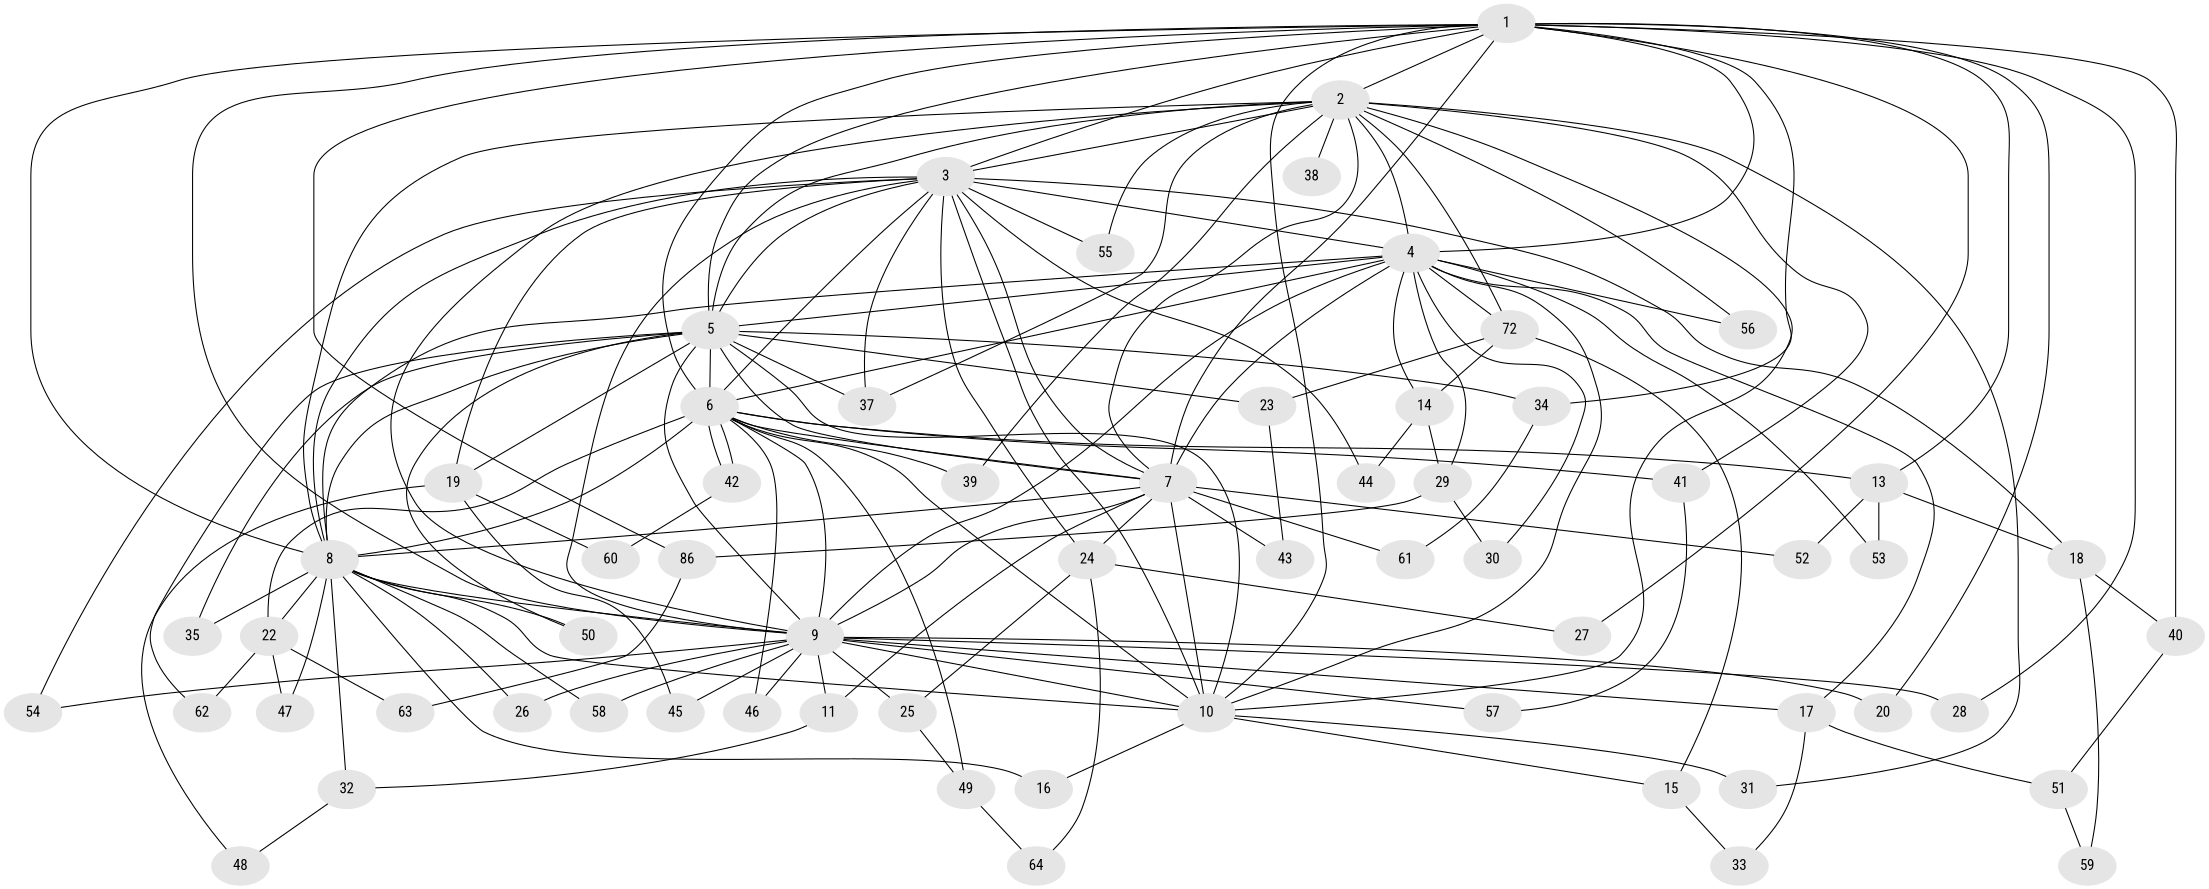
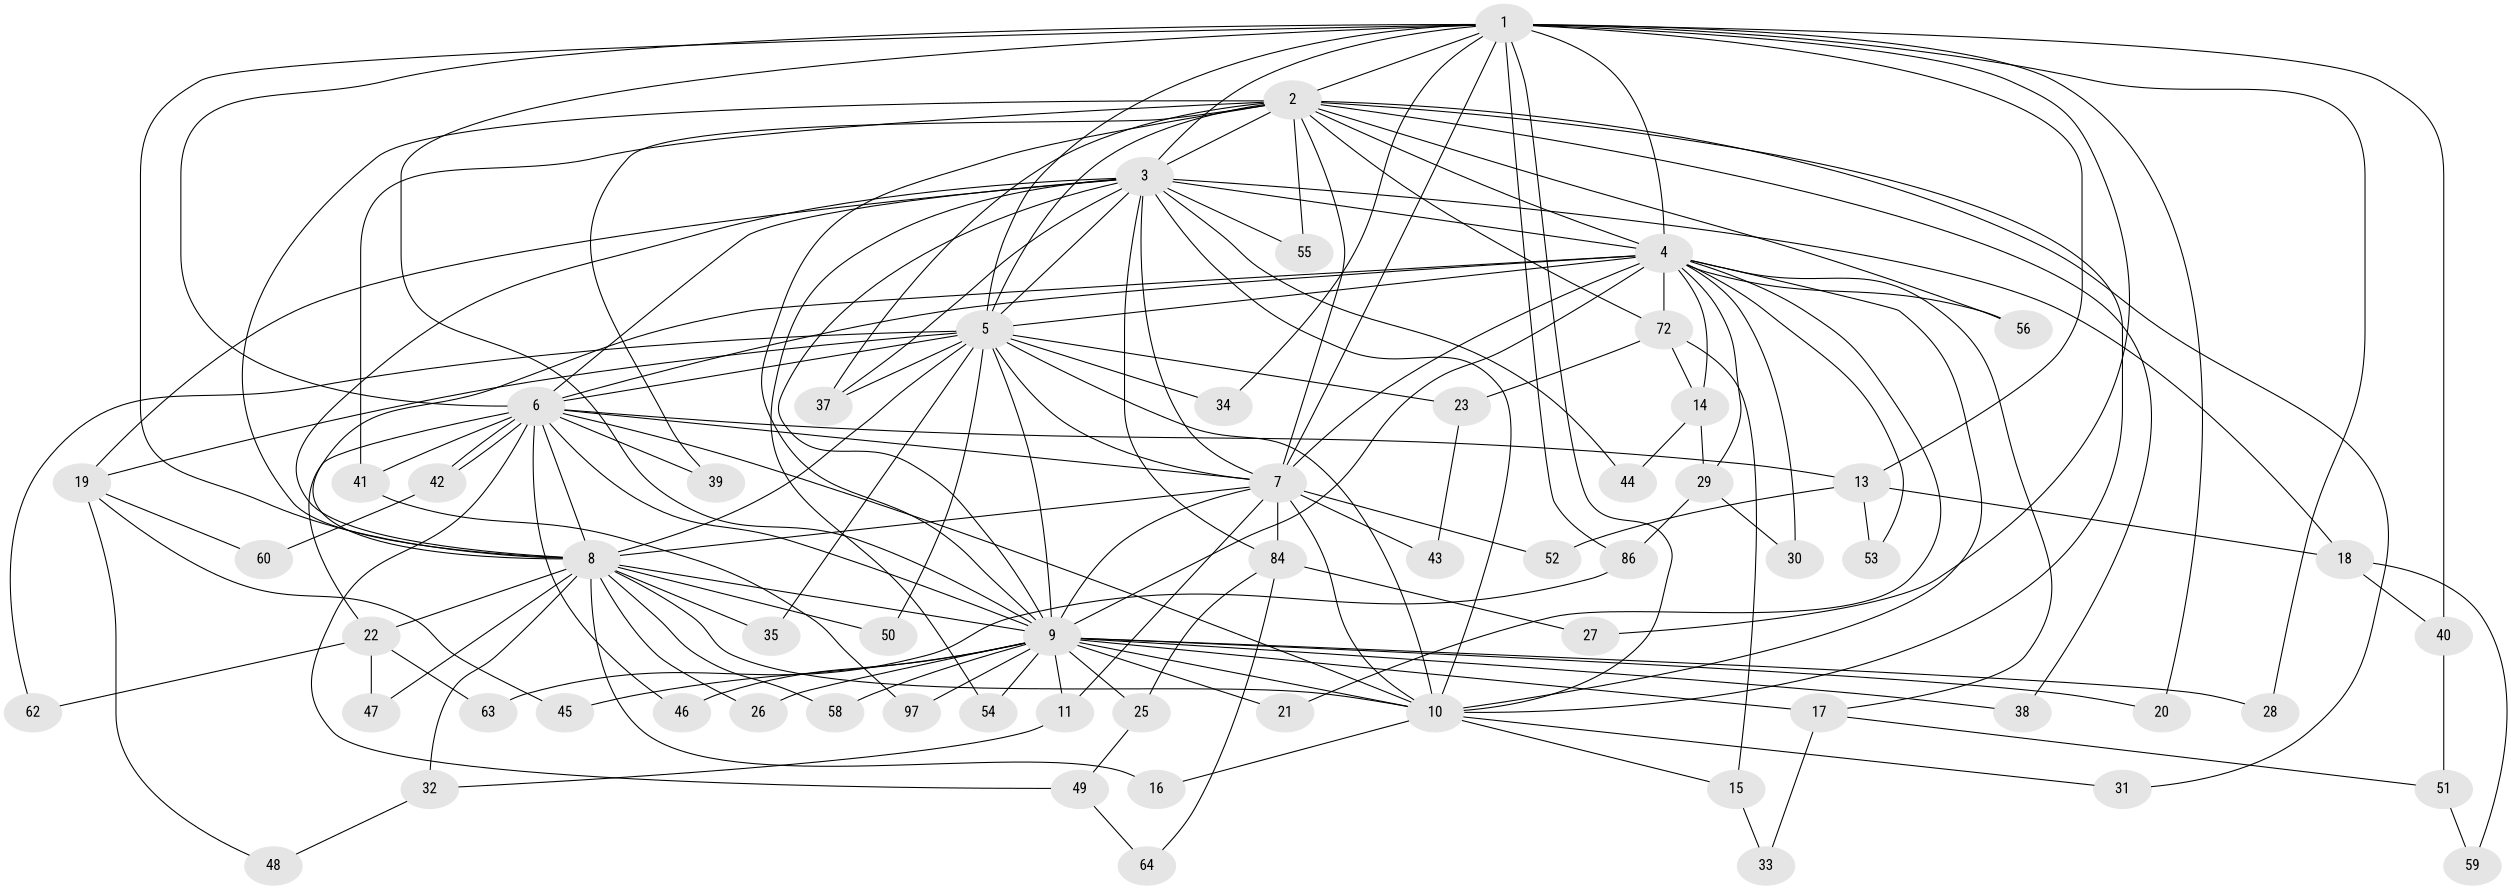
node "24": label "24" -> "84"
node "61": removed
edge "9" -- "38": added
node "21": added
node "57": label "57" -> "97"
